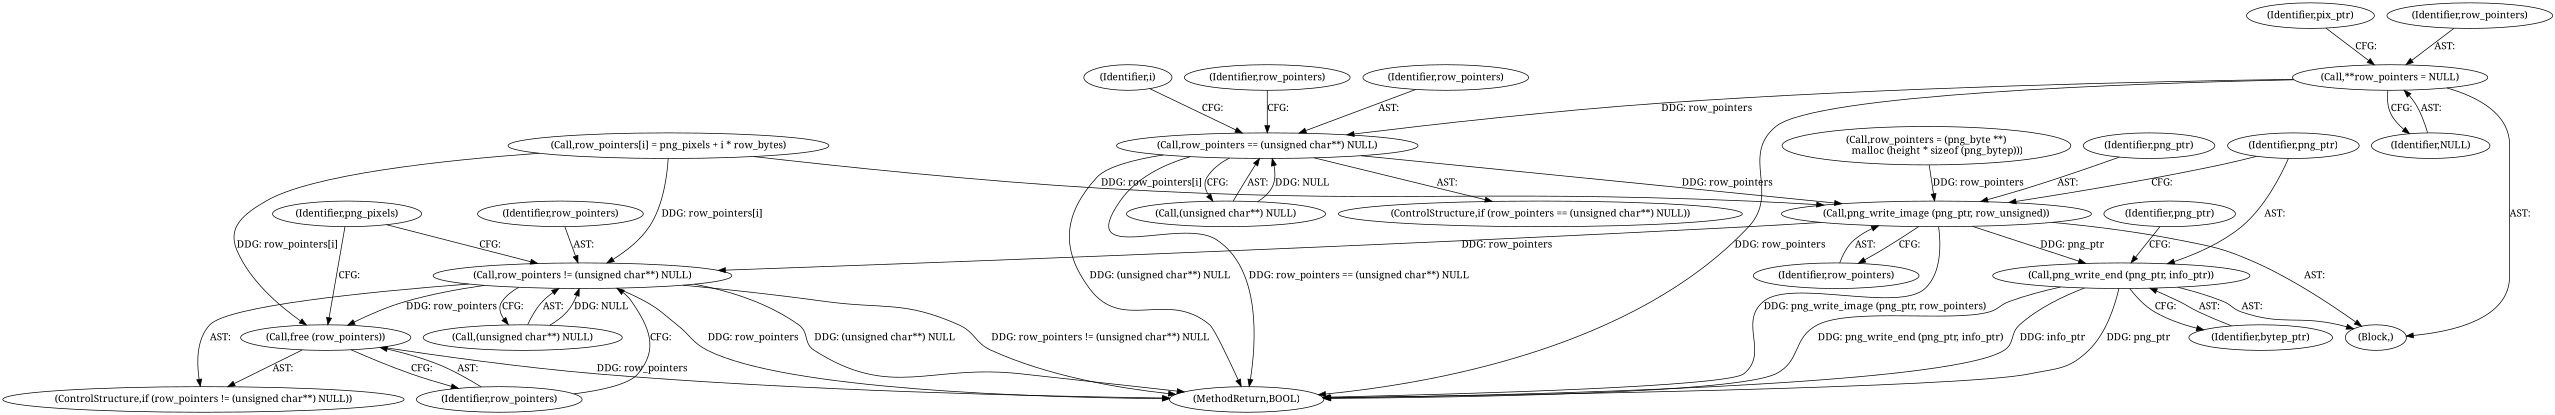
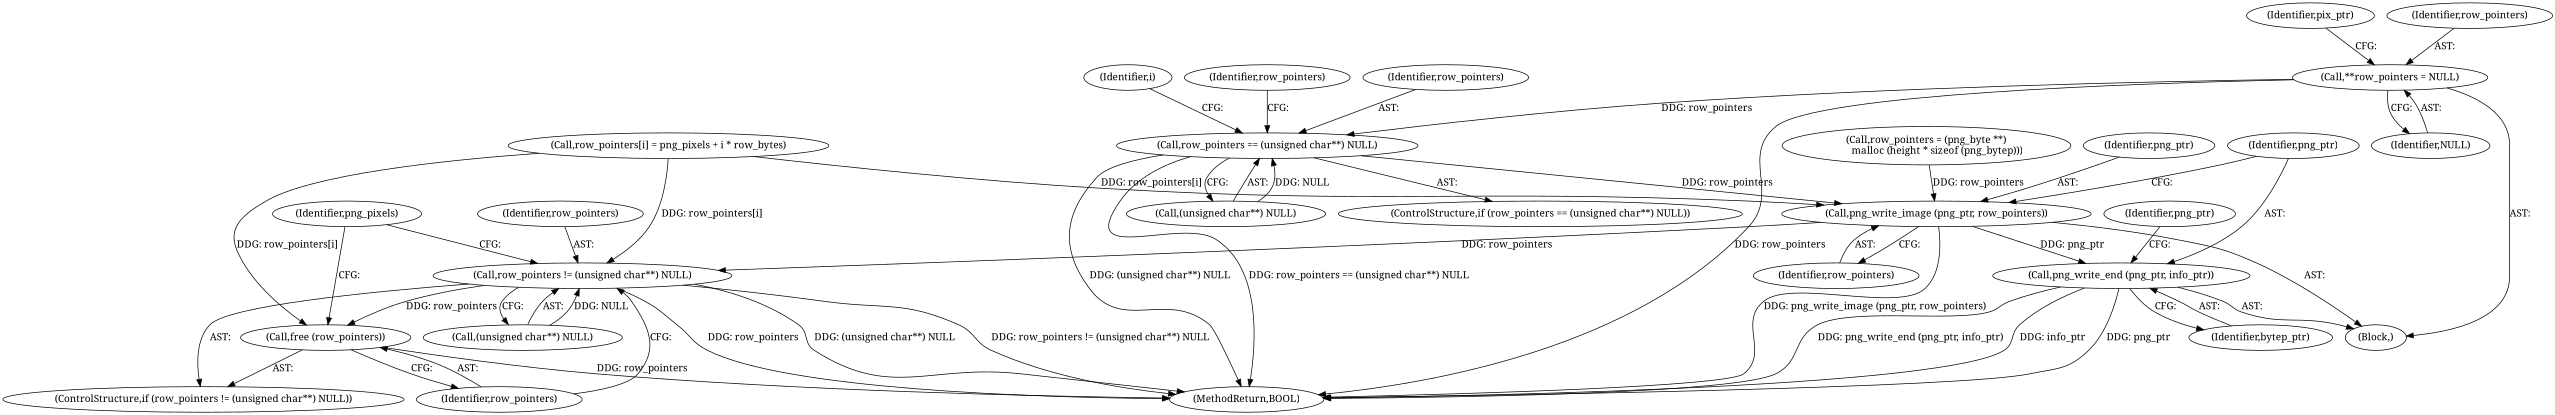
node "(Call,png_write_image (png_ptr, row_unsigned))": label "(Call,png_write_image (png_ptr, row_unsigned))" -> "(Call,png_write_image (png_ptr, row_pointers))"
